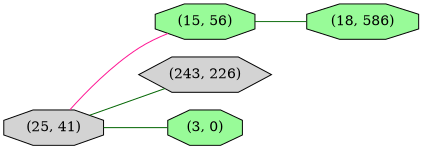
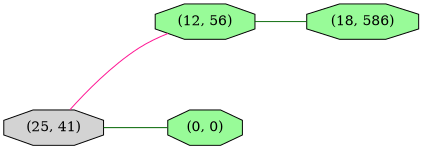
node "(15, 56)": label "(15, 56)" -> "(12, 56)"
node "(243, 226)": removed
node "(3, 0)": label "(3, 0)" -> "(0, 0)"
